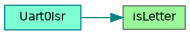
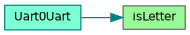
node "Uart0Isr": label "Uart0Isr" -> "Uart0Uart"
